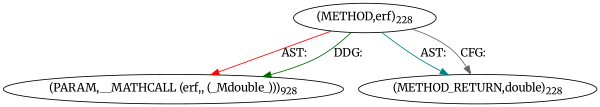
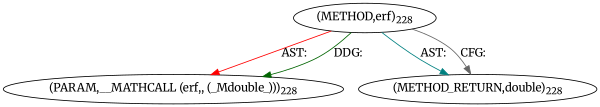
node "(PARAM,__MATHCALL (erf,, (_Mdouble_)))": text "928" -> "228"
